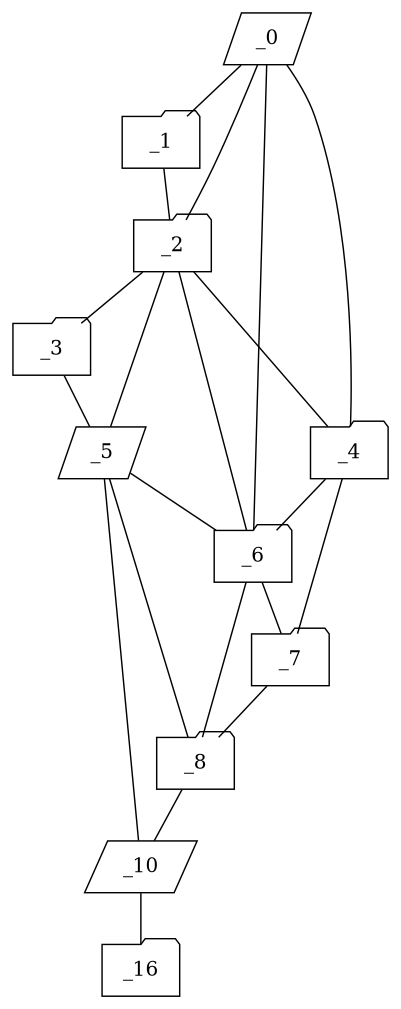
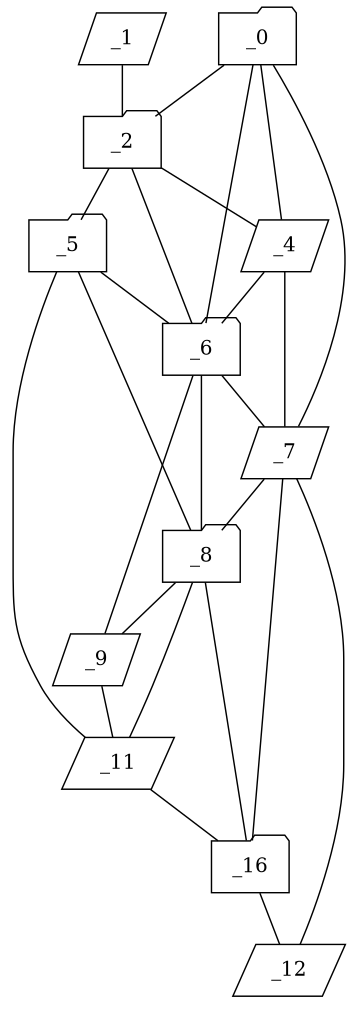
node "_0": shape parallelogram -> folder
edge "_0" -- "_1": now "_0" -- "_7"
node "_1": shape folder -> parallelogram
node "_3": removed
node "_5": shape parallelogram -> folder
node "_4": shape folder -> parallelogram
node "_9": added
edge "_7" -- "_16": added
node "_7": shape folder -> parallelogram
edge "_8" -- "_16": added
node "_10": label "_10" -> "_11"
node "_12": added
